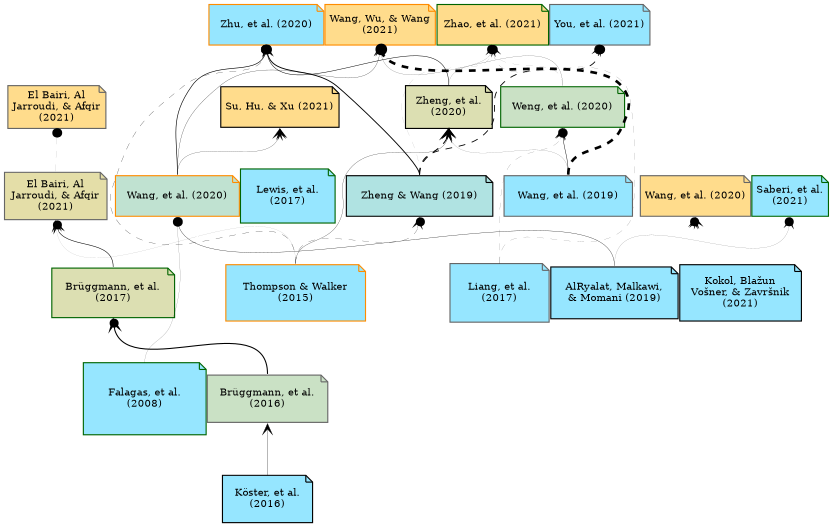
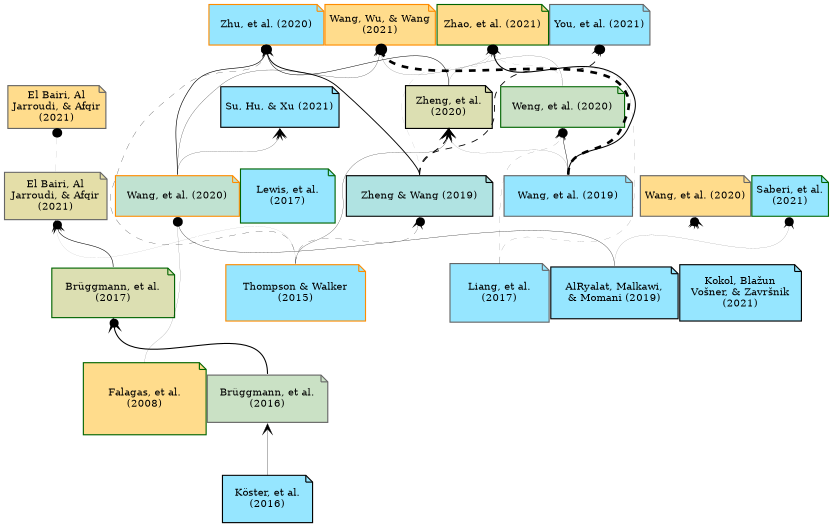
edge "Wang, et al. (2019)" -> "Zhao, et al. (2021)": added
node "Su, Hu, & Xu (2021)": fillcolor #ffdc8c -> #96e6ff
node "Falagas, et al. (2008)": fillcolor #96e6ff -> #ffdc8c
